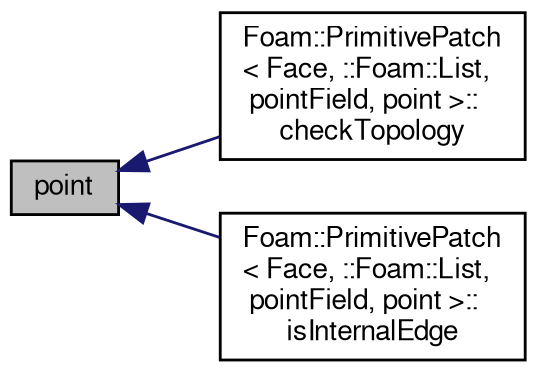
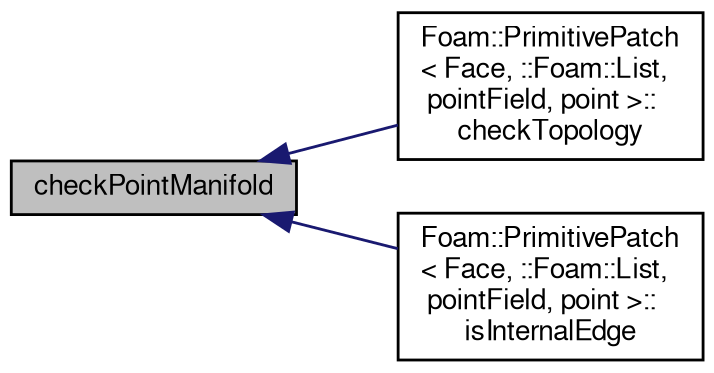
node "point": label "point" -> "checkPointManifold"
